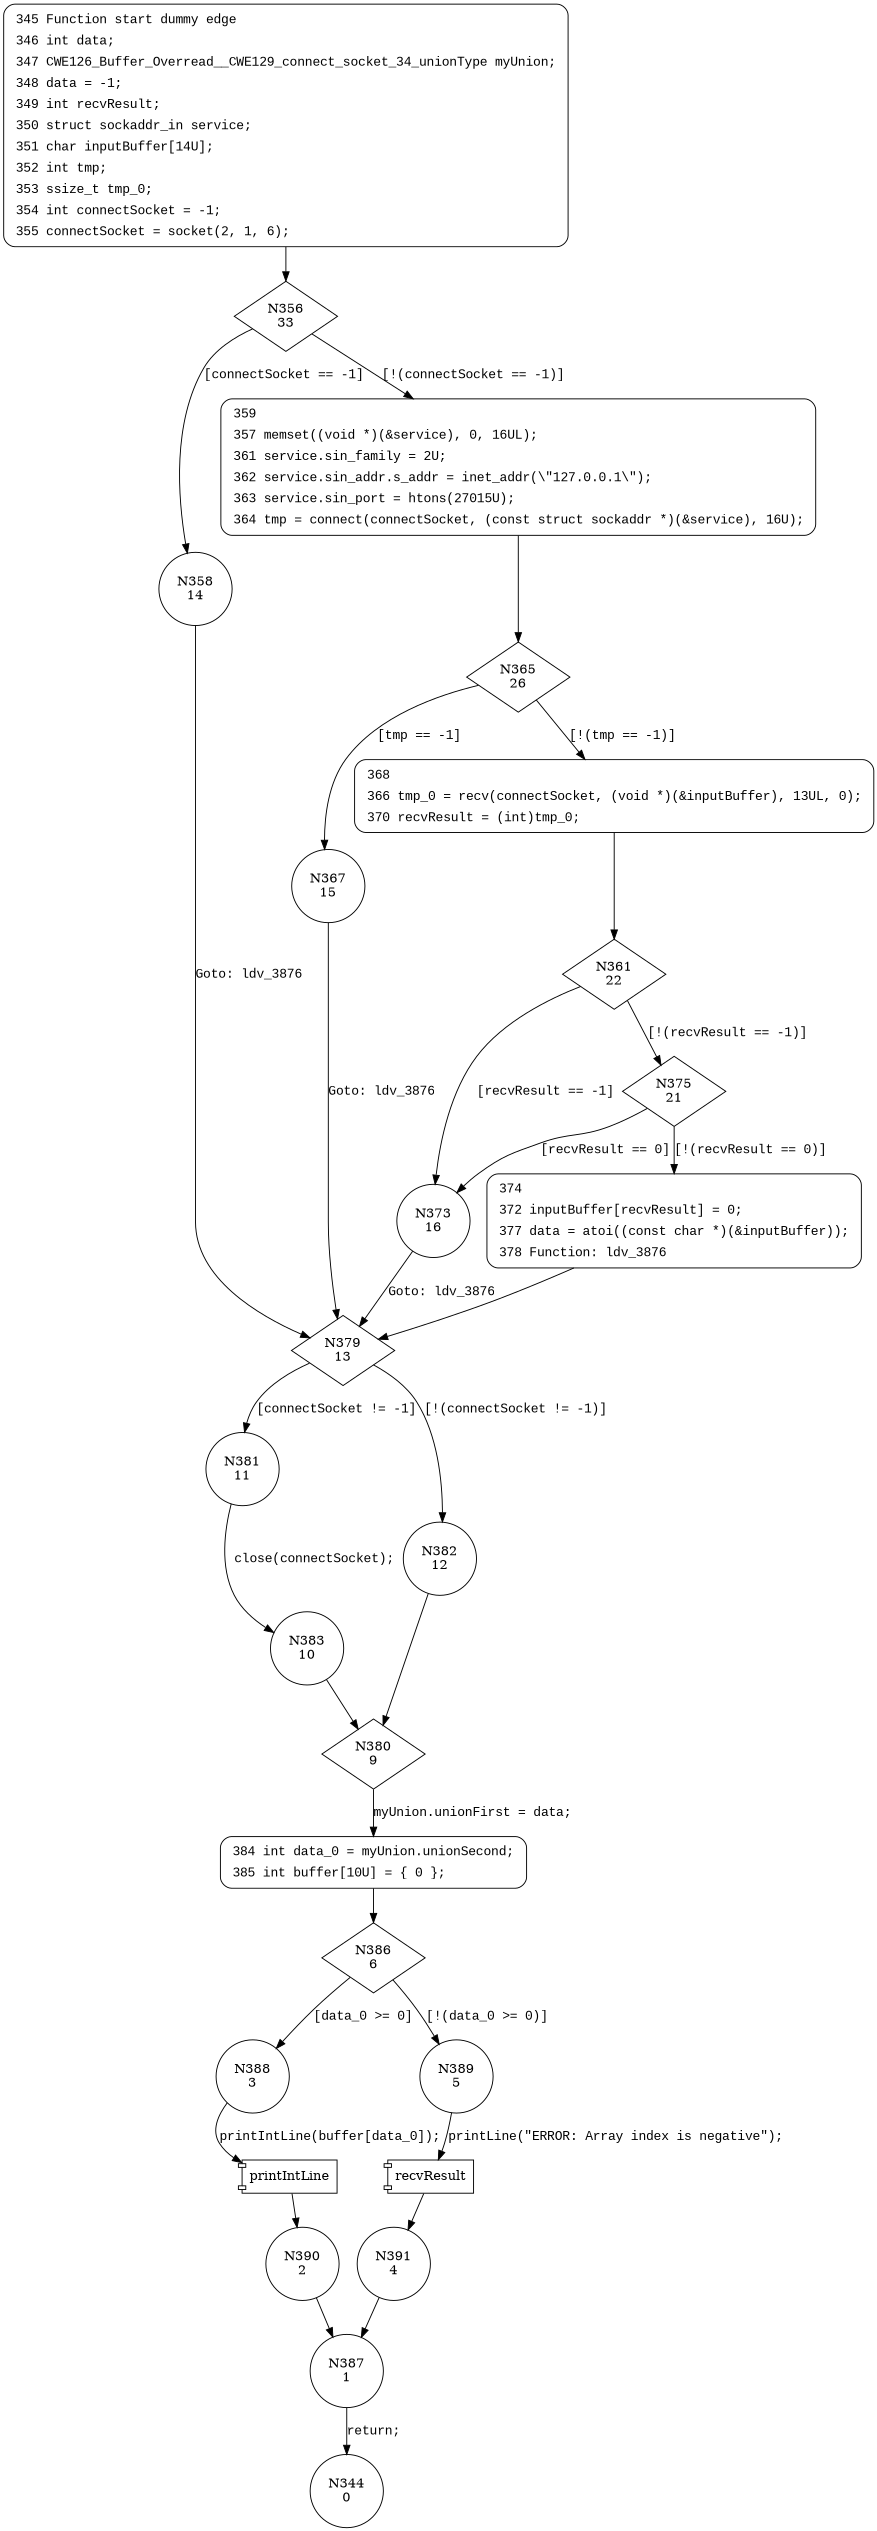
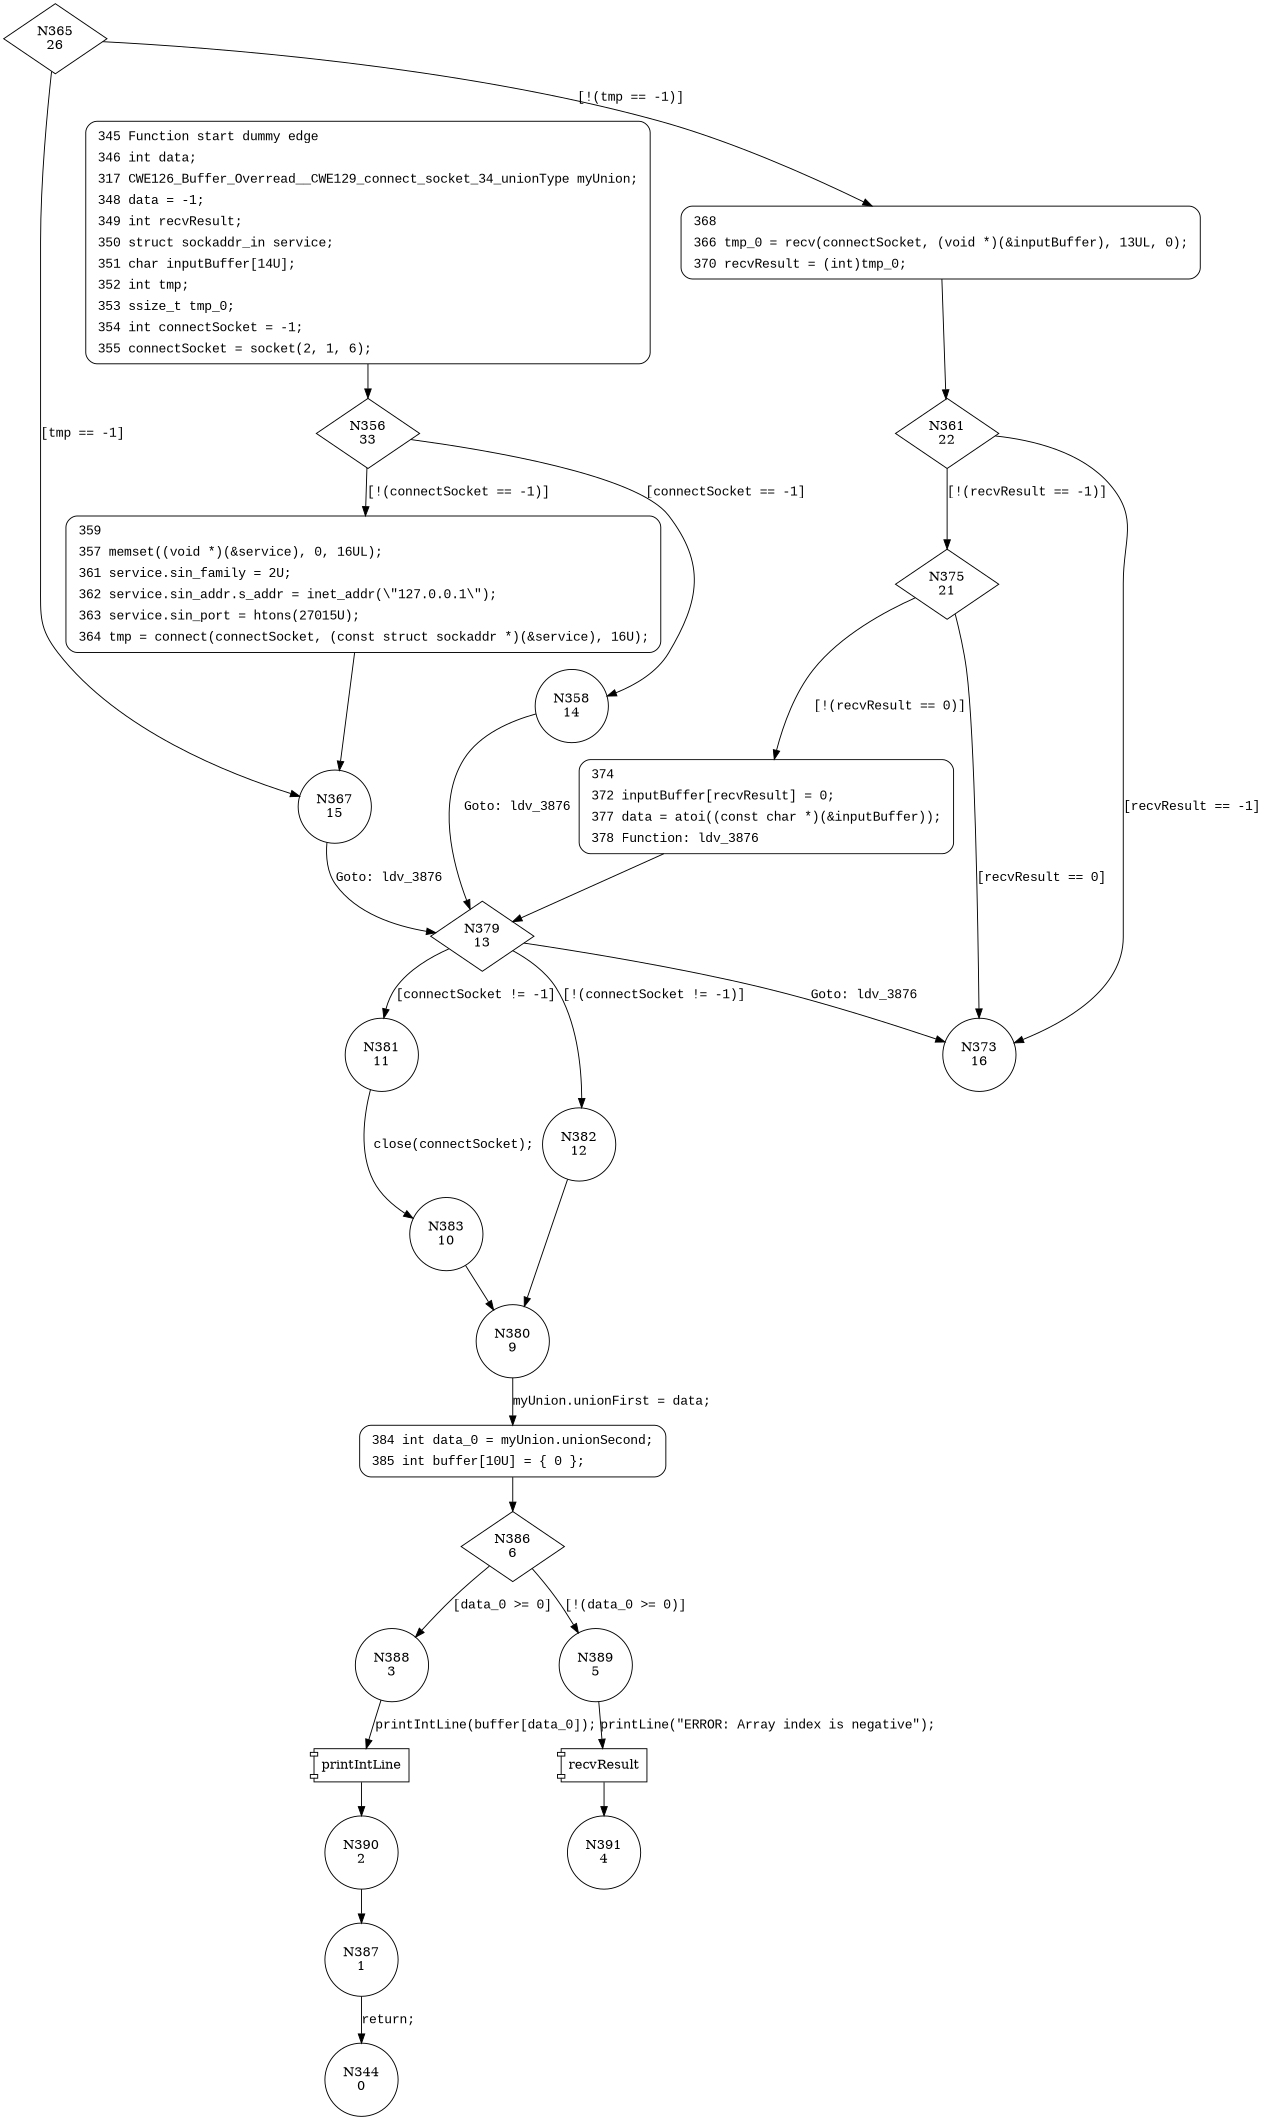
node "345": text "347" -> "317"
edge "359" -> "N365 26": now "359" -> "N367 15"
edge "N373 16" -> "N379 13": reversed
node "N380 9": shape diamond -> circle
edge "N391 4" -> "N387 1": removed
